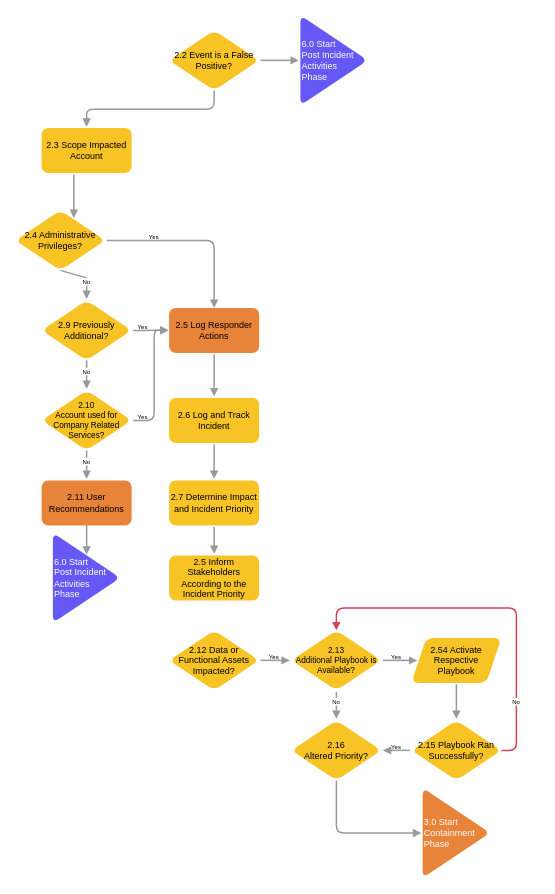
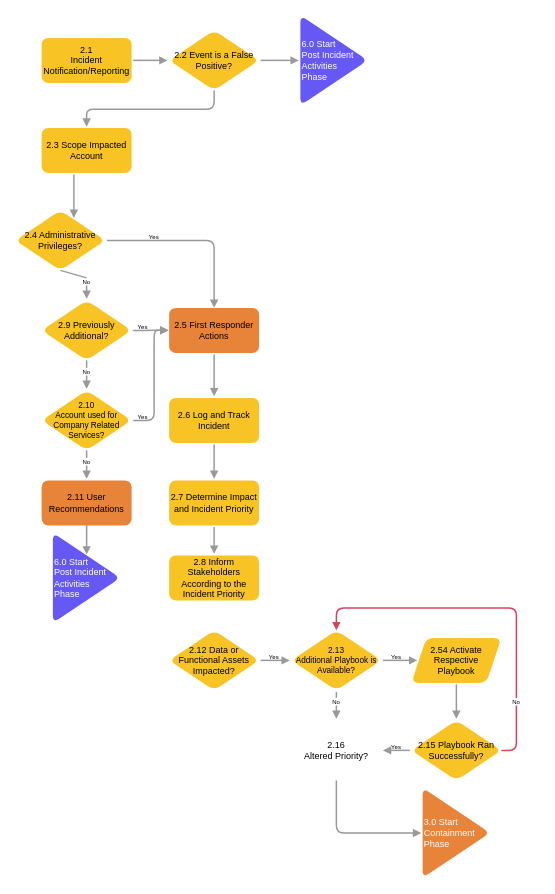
node "2.1 Incident Notification/Reporting": added
edge "2.1 Incident Notification/Reporting" -> "2.2 Event is a False Positive?": added
node "2.5 Log Responder Actions": label "2.5 Log Responder Actions" -> "2.5 First Responder Actions"
node "2.5 Inform Stakeholders According to the Incident Priority": label "2.5 Inform Stakeholders According to the Incident Priority" -> "2.8 Inform Stakeholders According to the Incident Priority"
node "2.16 Altered Priority?": fillcolor #f7c325 -> #ffffff
